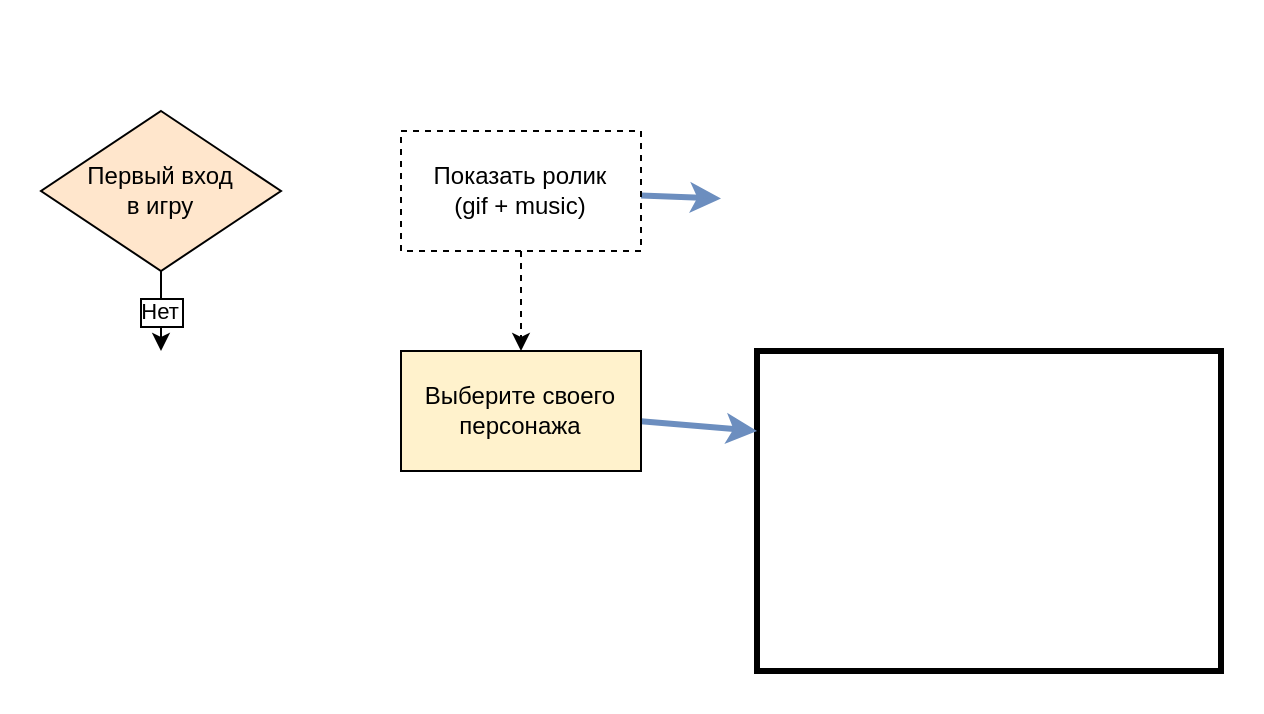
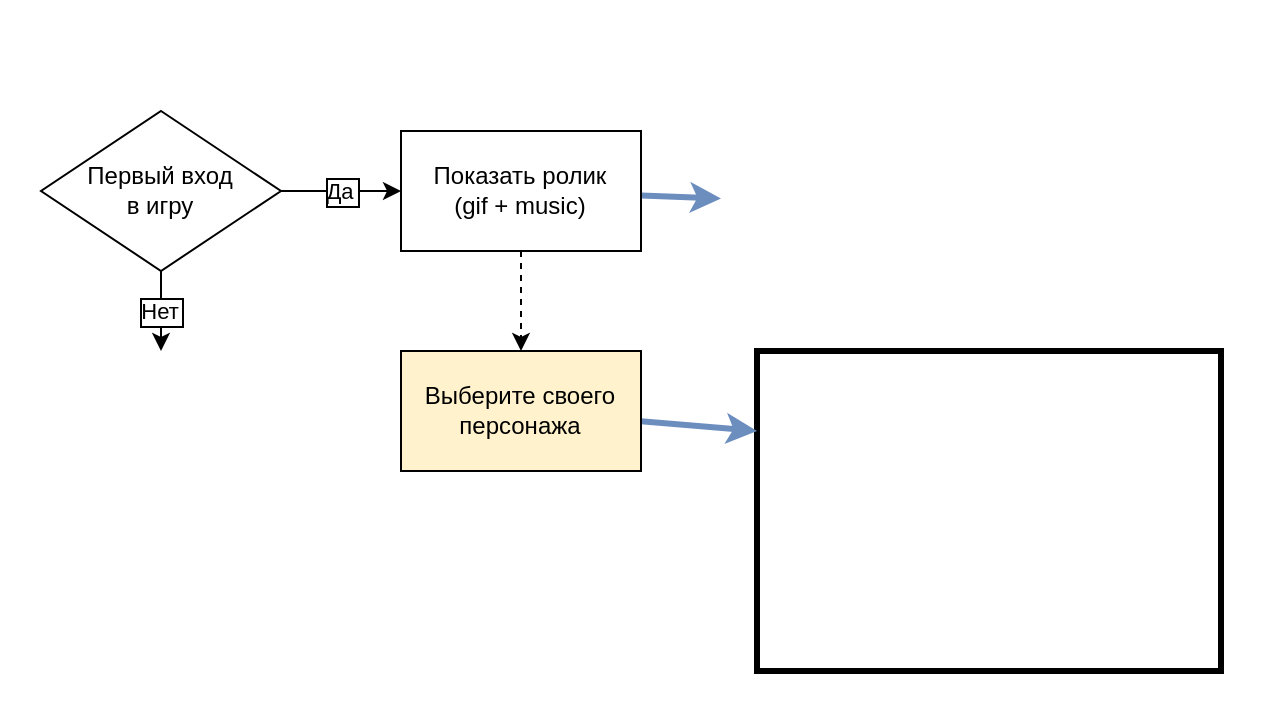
node "Первый вход в игру": fillcolor #ffe6cc -> #ffffff
edge "Первый вход в игру" -> "Показать ролик (gif + music)": added, label "Да"
node "Показать ролик (gif + music)": style dashed -> solid
